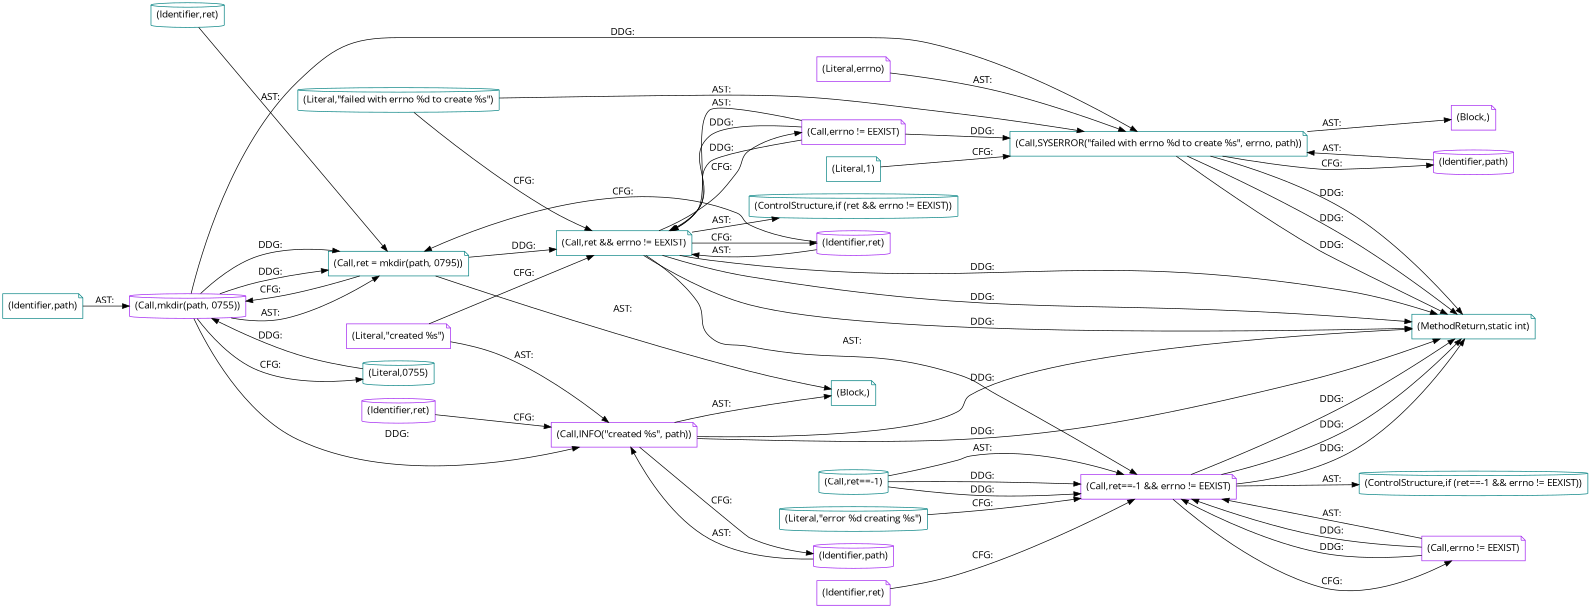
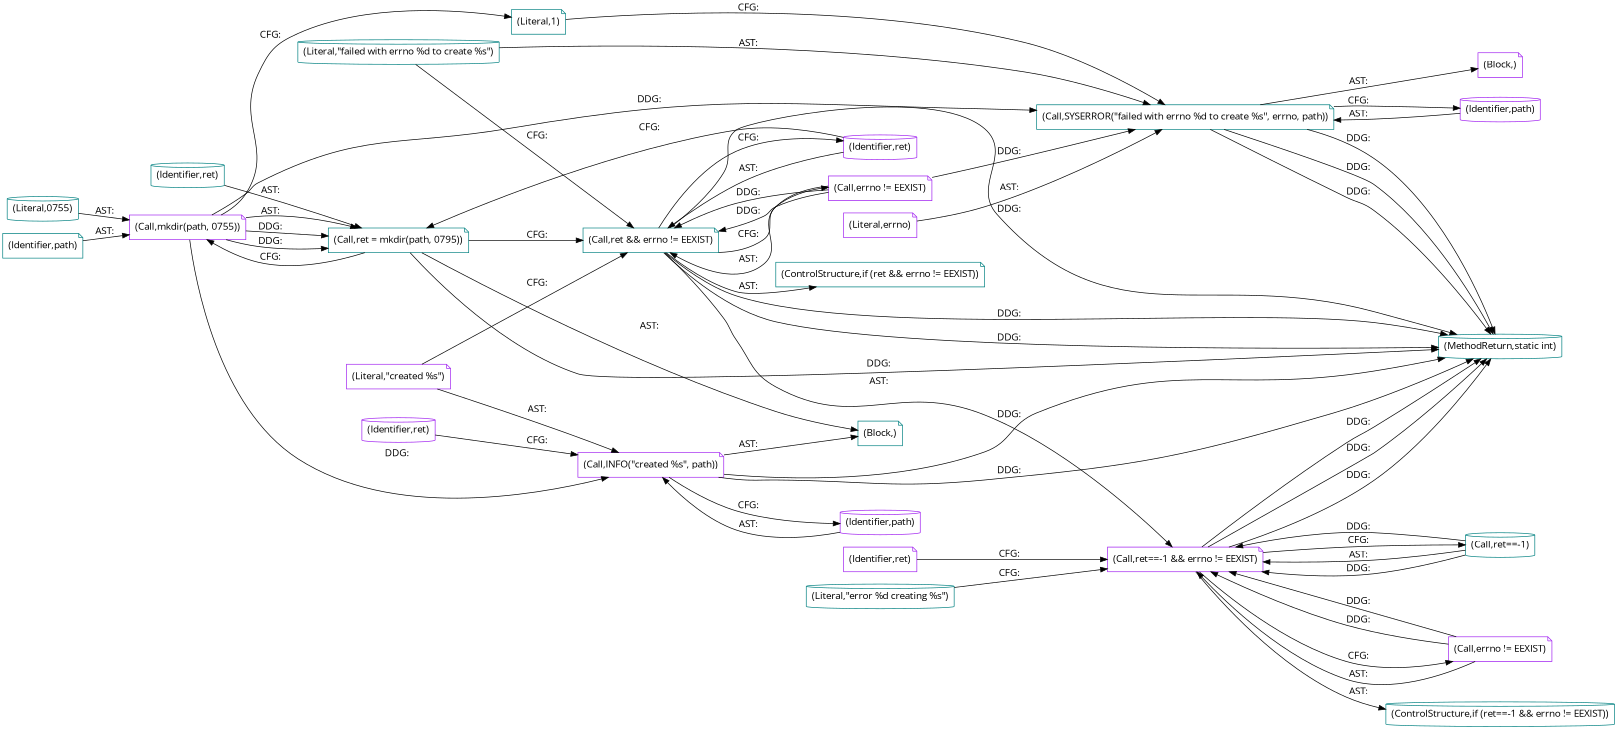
node "(ControlStructure,if (ret && errno != EEXIST))": shape cylinder -> note
edge "(Call,ret = mkdir(path, 0795))" -> "(Call,ret && errno != EEXIST)": label "DDG: " -> "CFG: "
node "(Call,mkdir(path, 0755))": shape cylinder -> note
node "(MethodReturn,static int)": shape note -> cylinder
edge "(Literal,0755)" -> "(Call,mkdir(path, 0755))": label "DDG: " -> "AST: "
edge "(Call,ret = mkdir(path, 0795))" -> "(MethodReturn,static int)": added, label "DDG:"
edge "(Call,mkdir(path, 0755))" -> "(Literal,0755)": now "(Call,mkdir(path, 0755))" -> "(Literal,1)"
edge "(Call,ret==-1 && errno != EEXIST)" -> "(Call,ret==-1)": added, label "CFG:"
